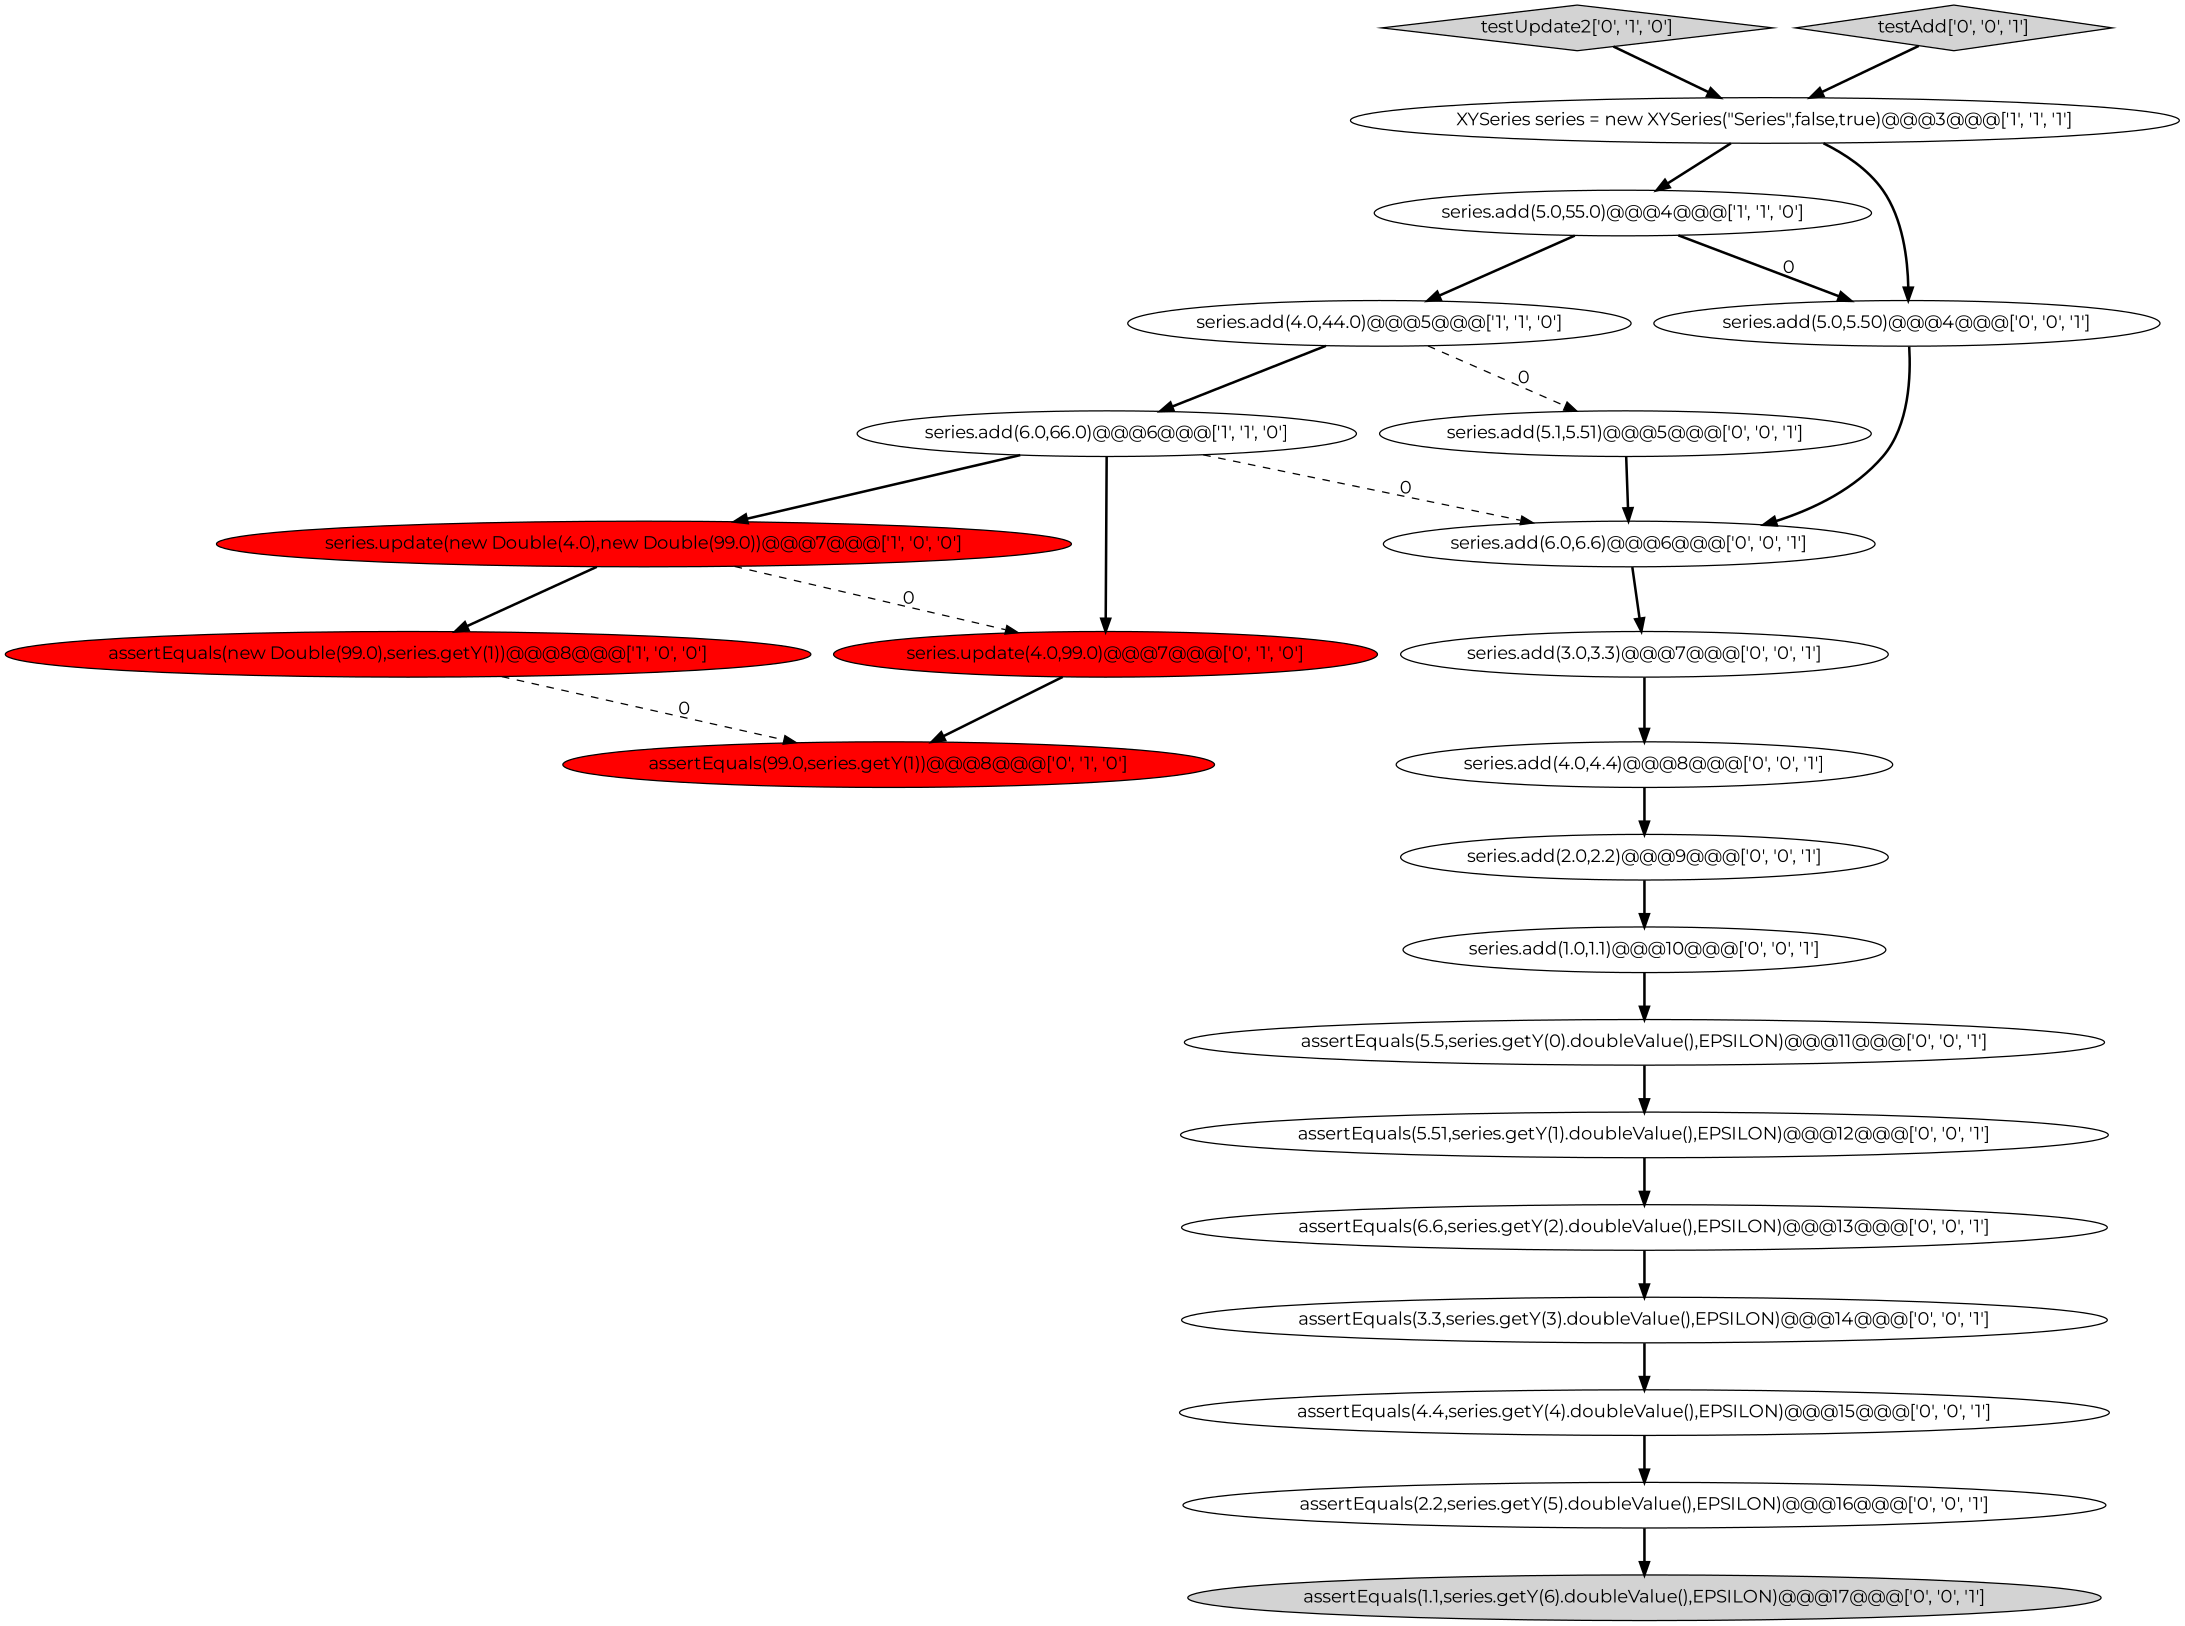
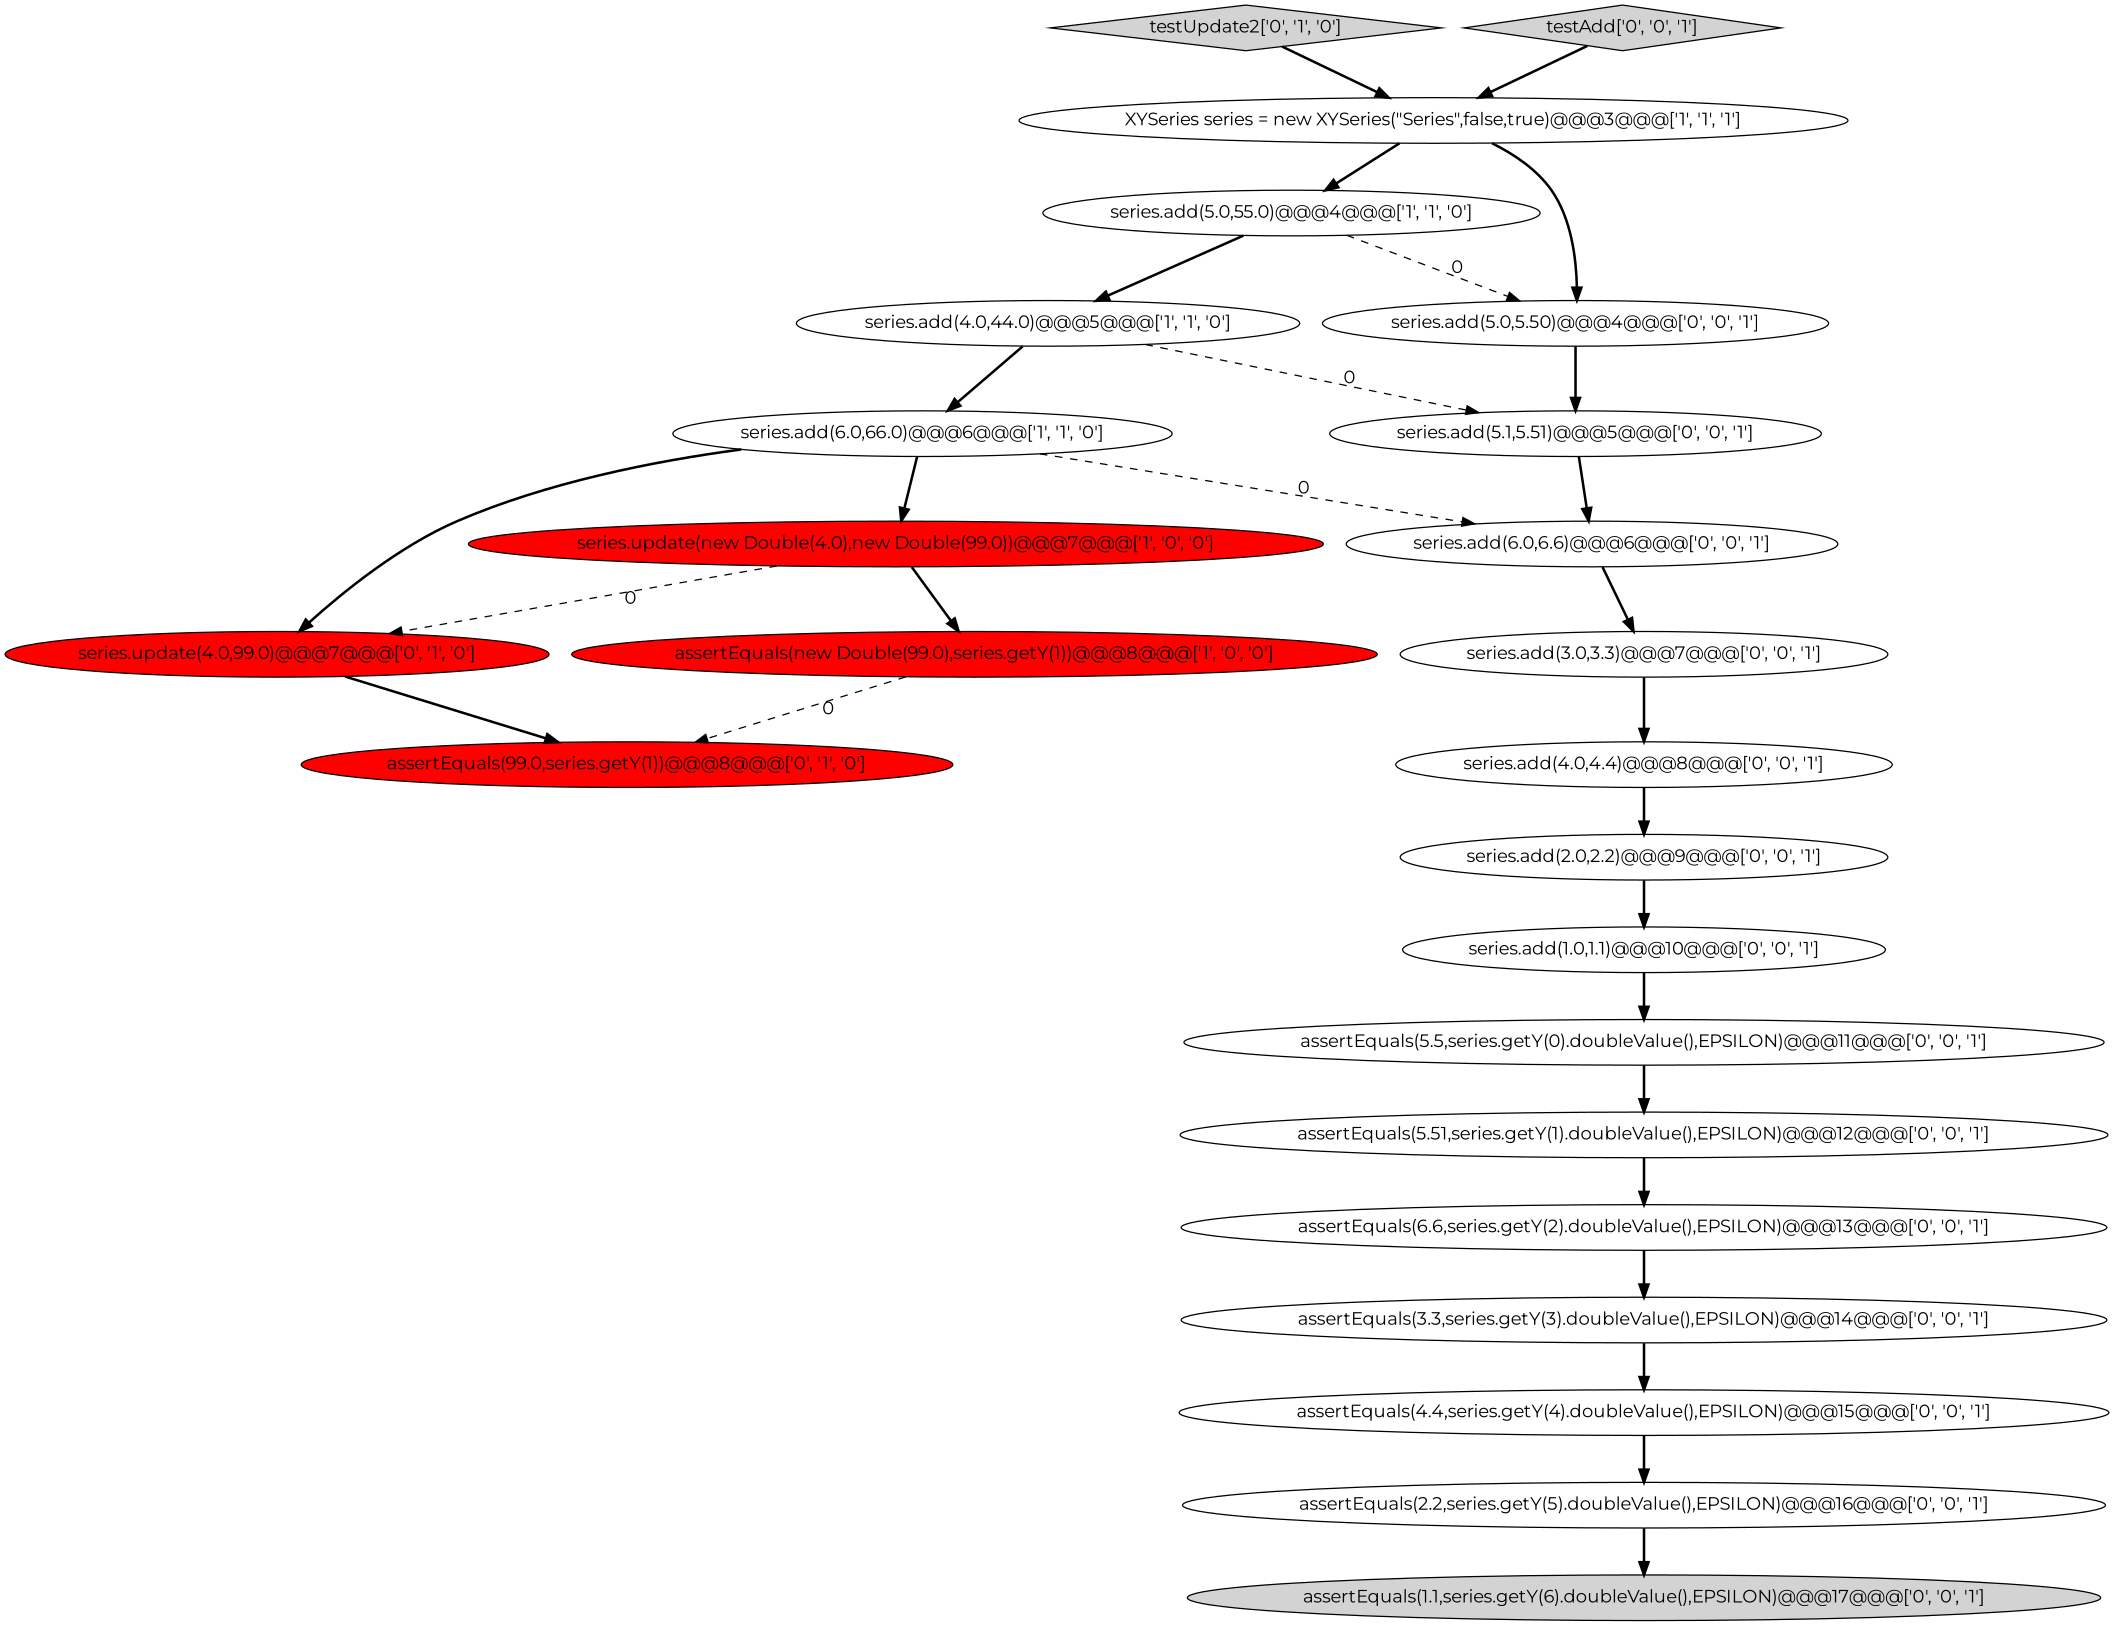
edge "series.add(5.0,55.0)@@@4@@@['1', '1', '0']" -> "series.add(5.0,5.50)@@@4@@@['0', '0', '1']": style bold -> dashed
edge "series.add(5.0,5.50)@@@4@@@['0', '0', '1']" -> "series.add(6.0,6.6)@@@6@@@['0', '0', '1']": now "series.add(5.0,5.50)@@@4@@@['0', '0', '1']" -> "series.add(5.1,5.51)@@@5@@@['0', '0', '1']"
